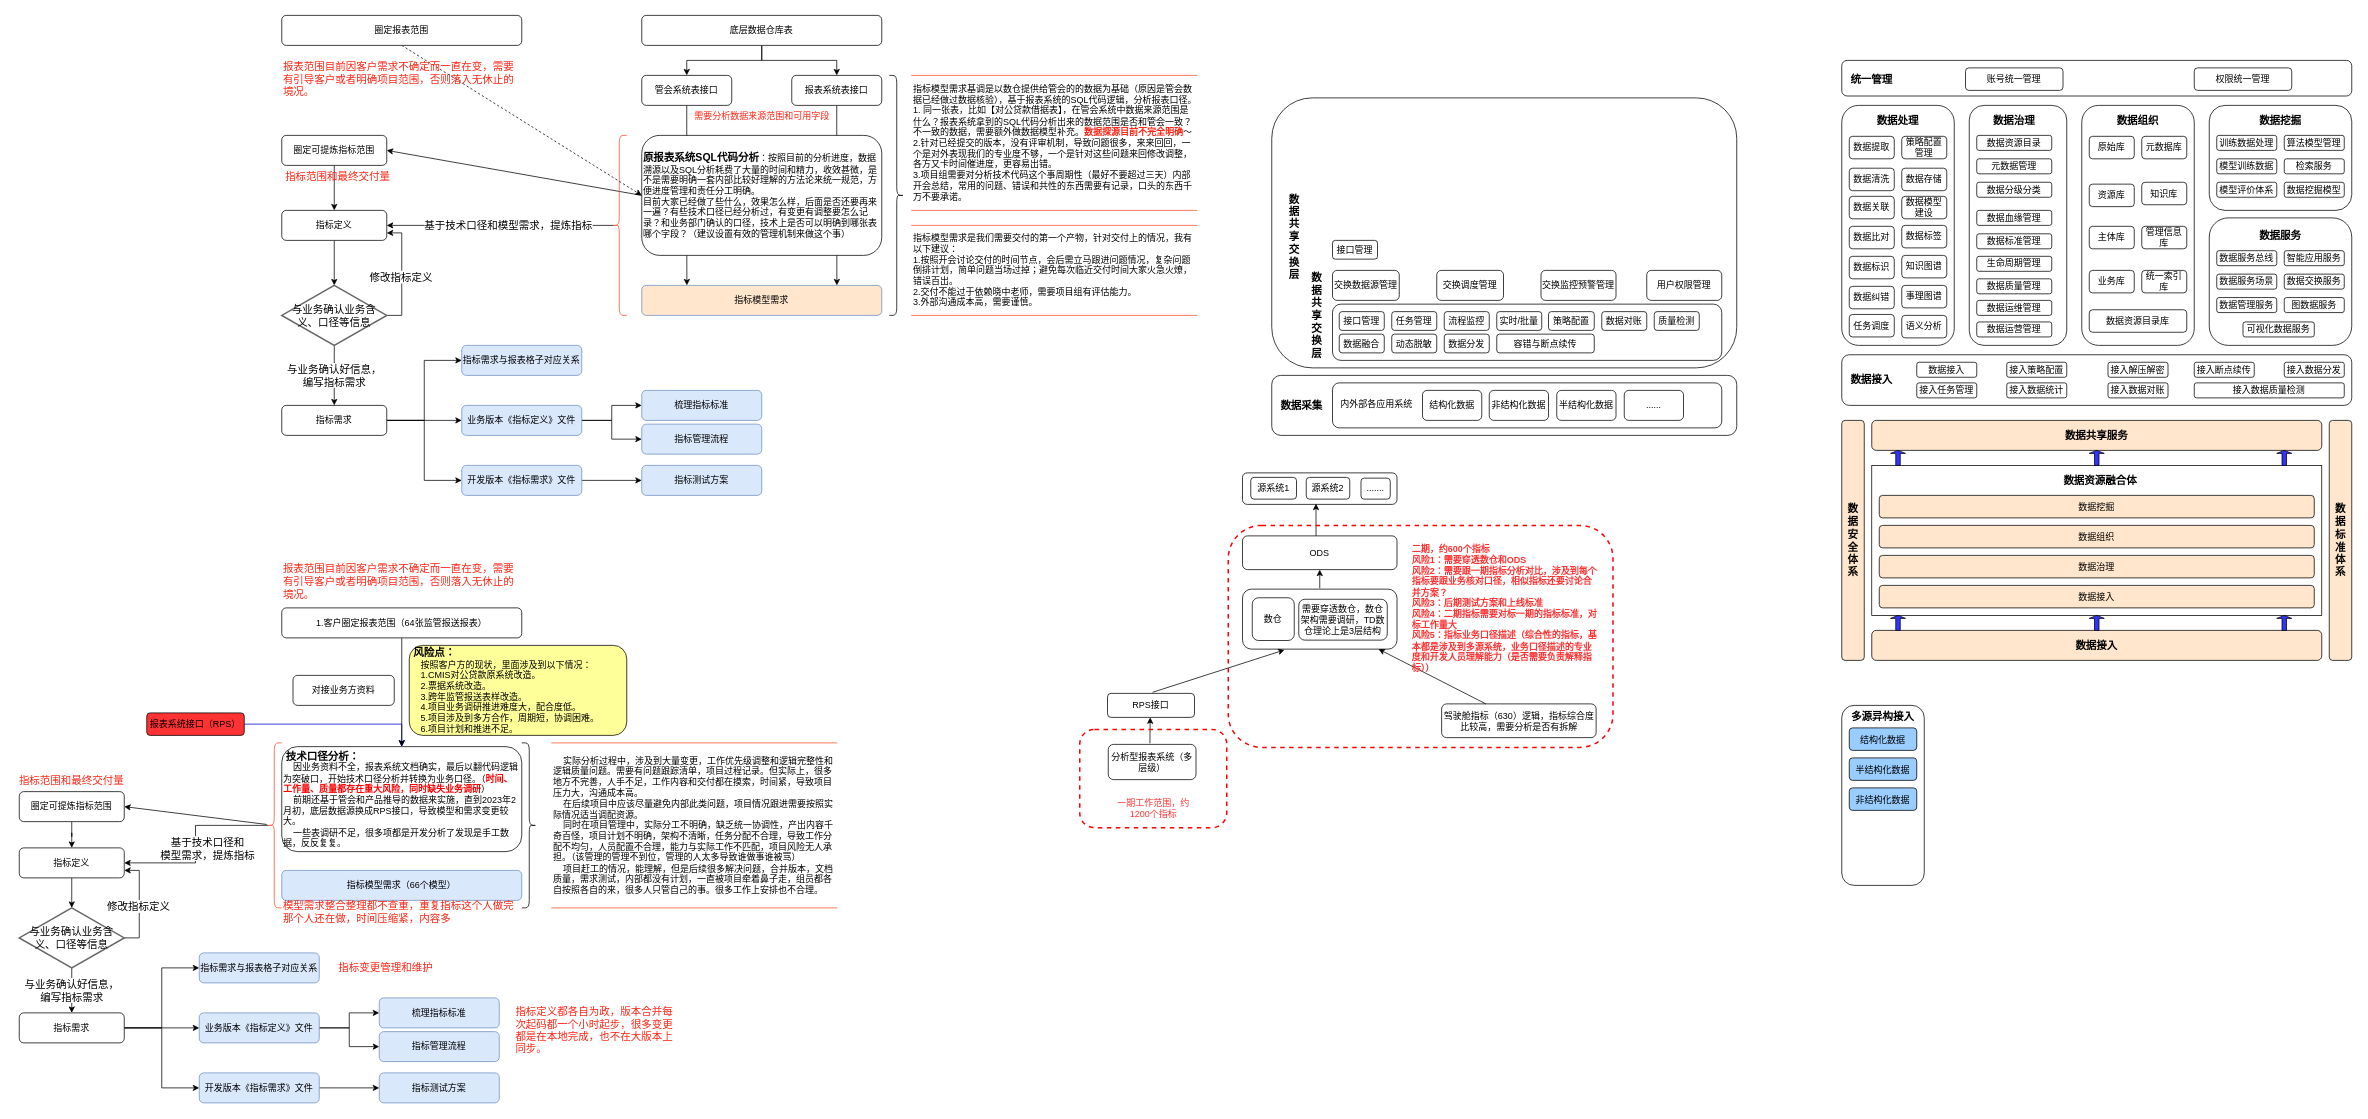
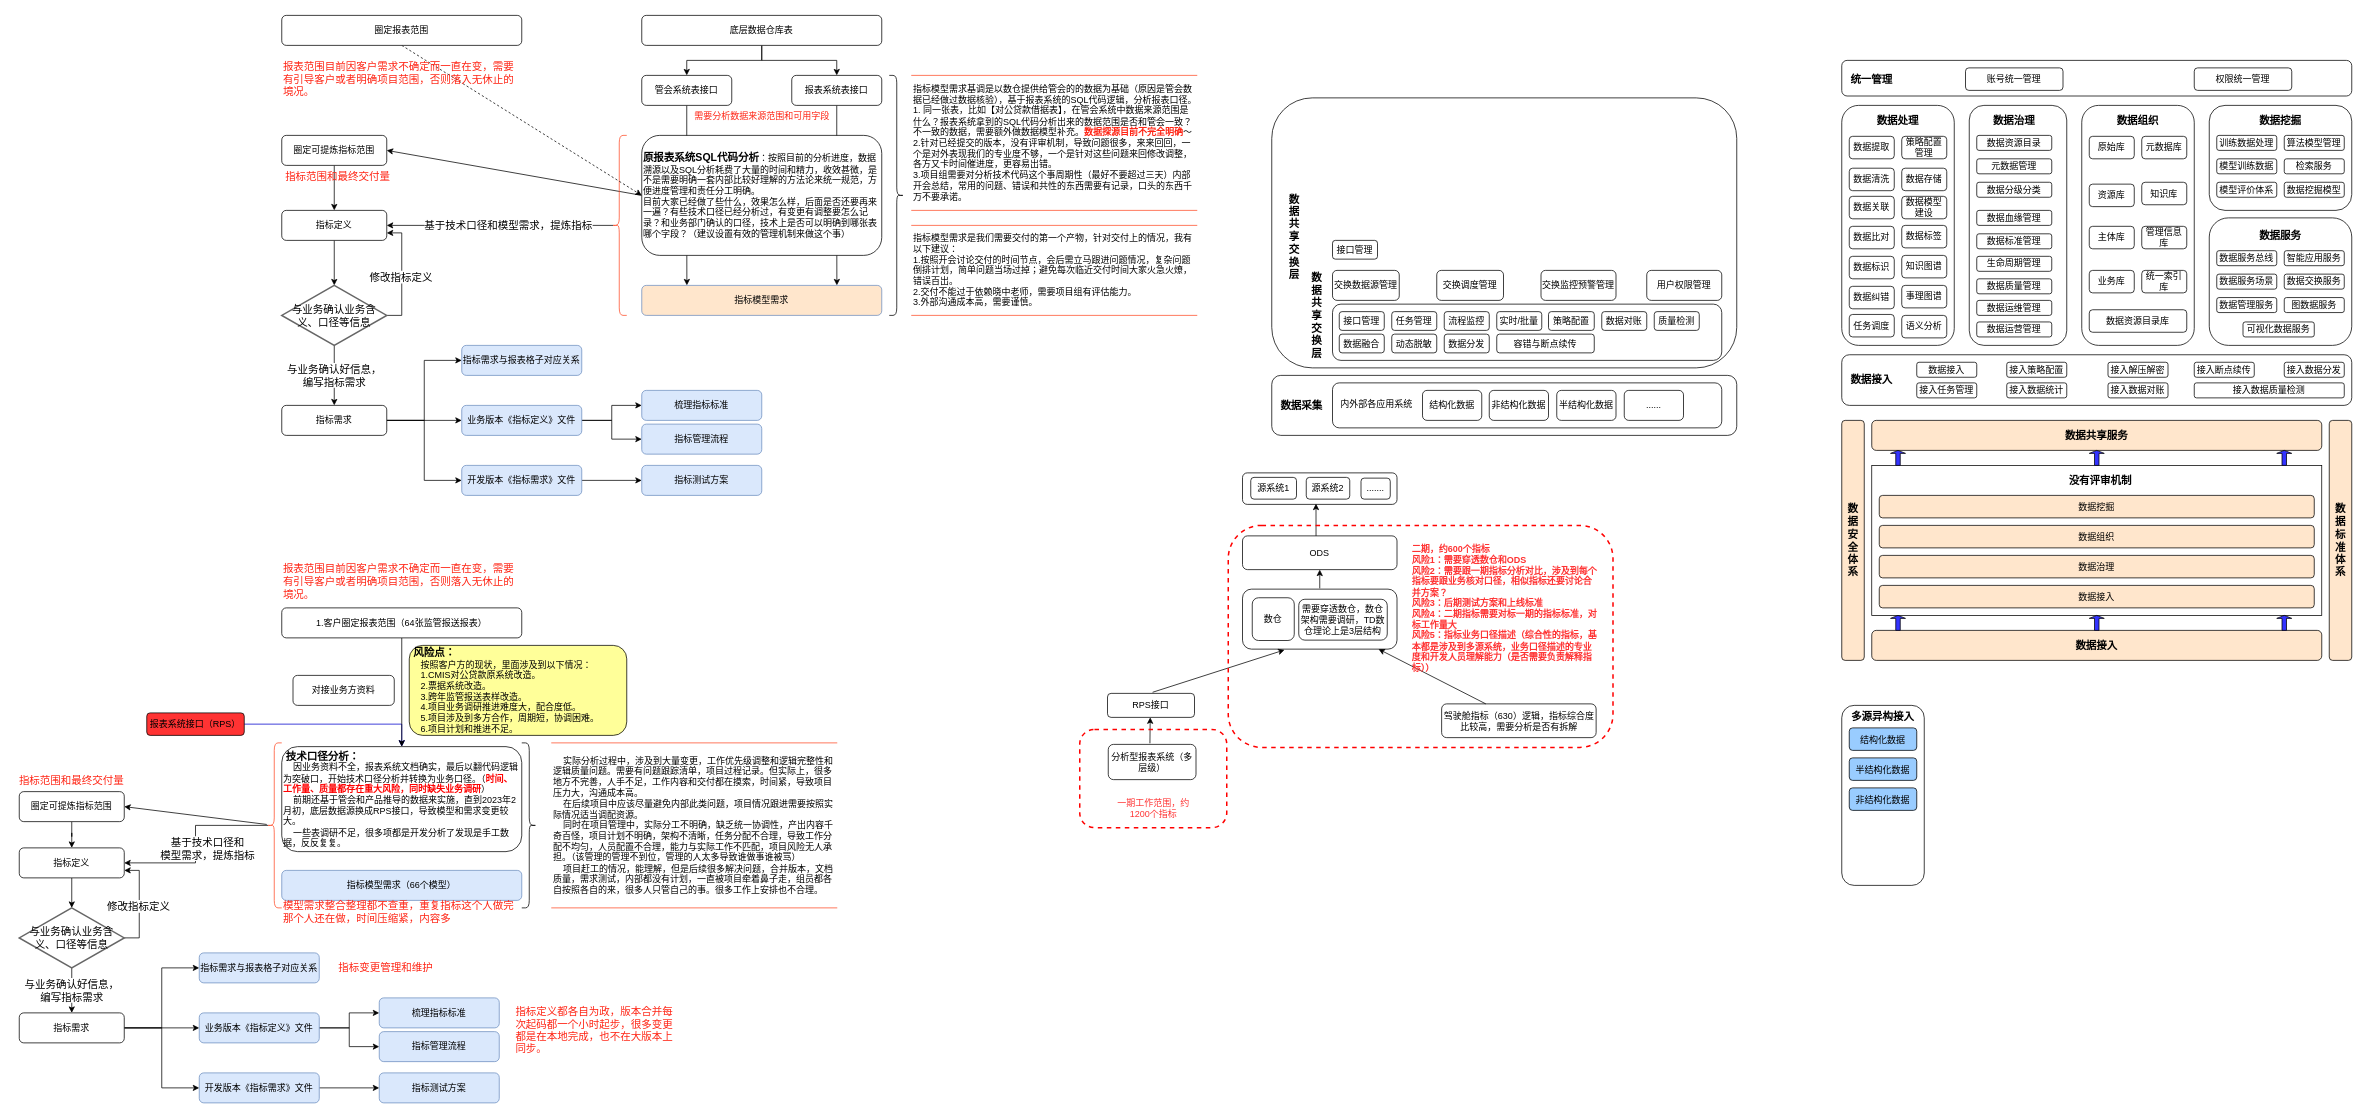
node "数据资源融合体": label "数据资源融合体" -> "没有评审机制"
